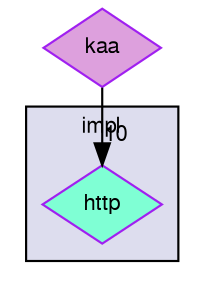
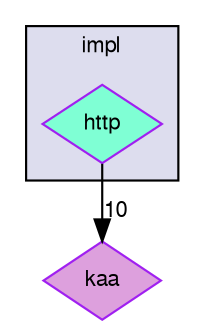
edge "kaa" -> "http": reversed
